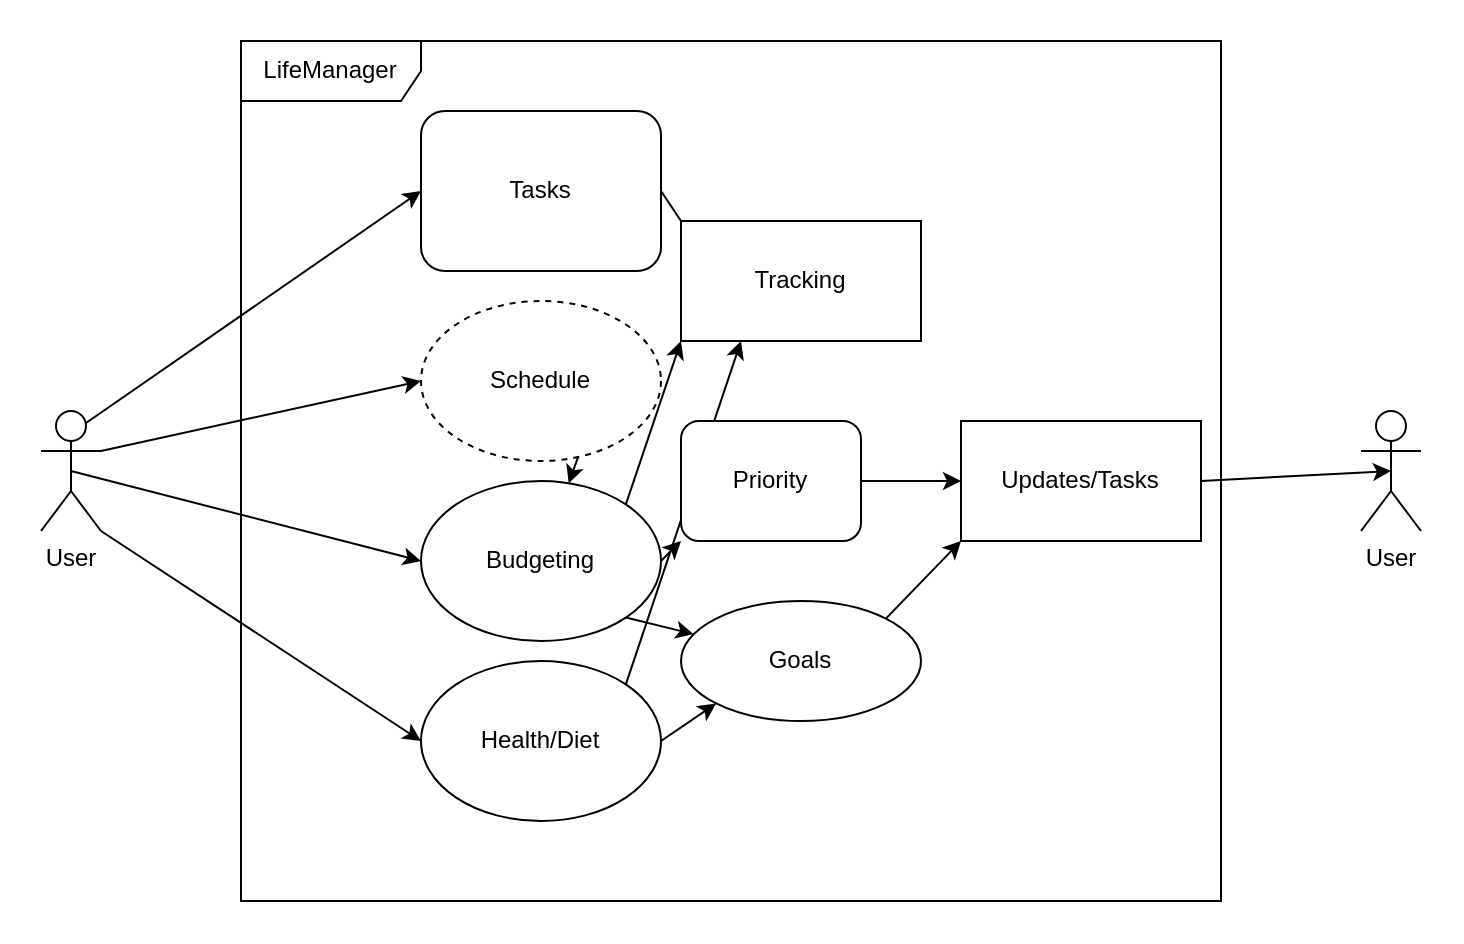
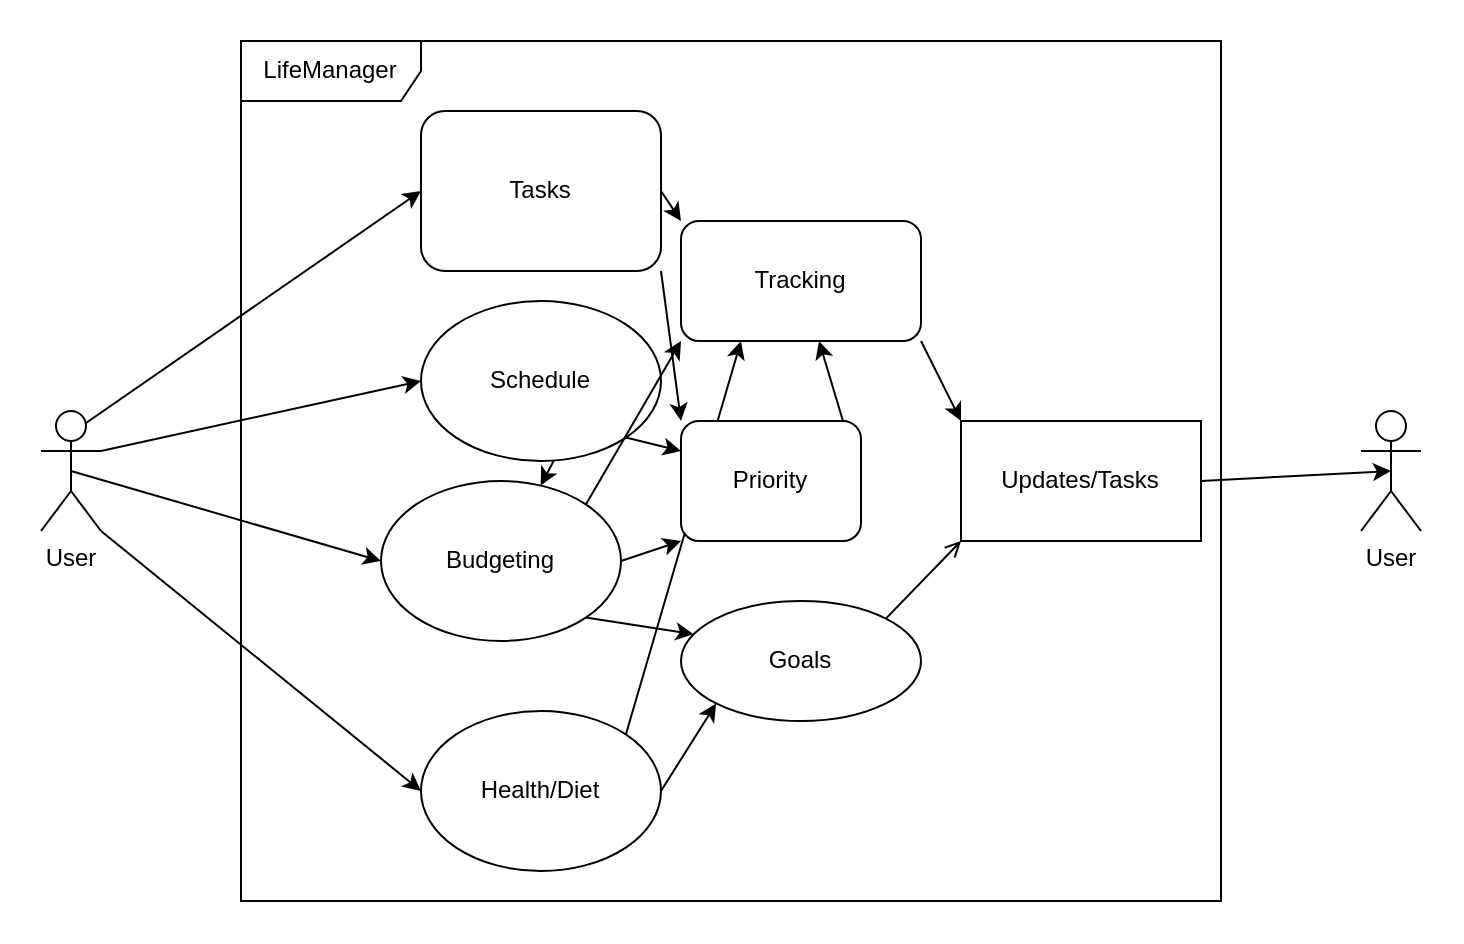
edge "Tasks" -- "Tracking": arrowhead none -> classic
node "Tracking": shape rectangle -> rounded rectangle
edge "Tasks" -> "Priority": added
edge "Tracking" -> "Updates/Tasks": added
node "Schedule": style dashed -> solid
edge "Schedule" -> "Priority": added
edge "Priority" -> "Updates/Tasks": now "Priority" -> "Tracking"
edge "Goals" -> "Updates/Tasks": arrowhead classic -> open
node "Budgeting": moved (541, 561) -> (501, 561)
node "Health/Diet": moved (541, 741) -> (541, 791)
